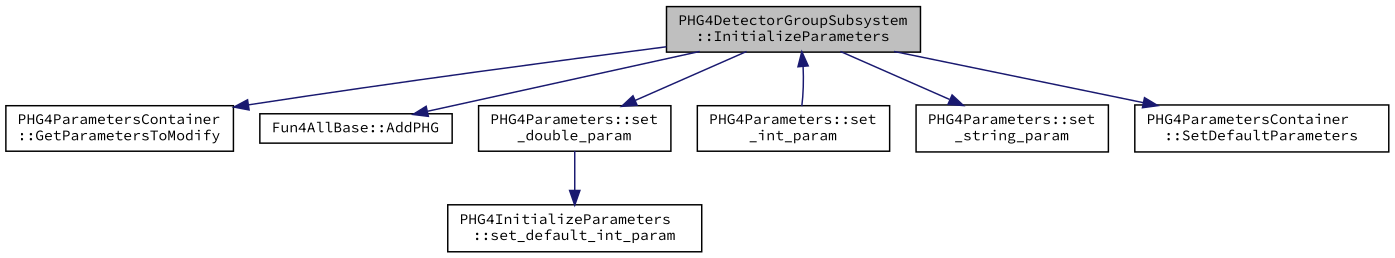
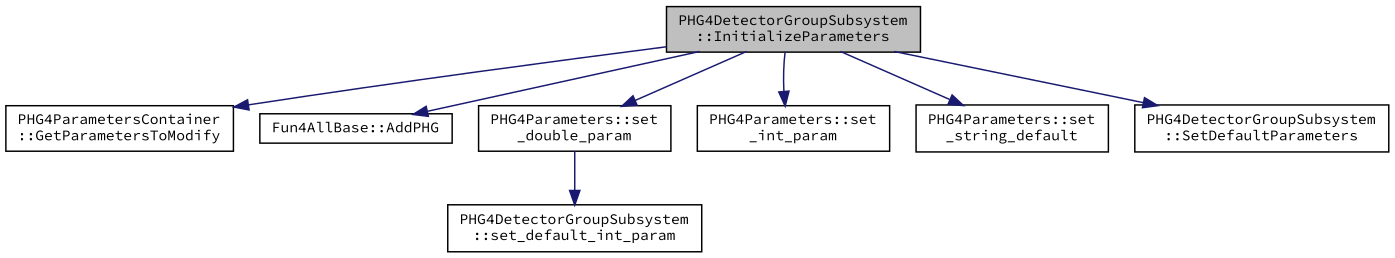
edge "PHG4Parameters::set _int_param" -> "PHG4DetectorGroupSubsystem ::InitializeParameters": reversed
node "PHG4Parameters::set _string_param": label "PHG4Parameters::set _string_param" -> "PHG4Parameters::set _string_default"
node "PHG4ParametersContainer ::SetDefaultParameters": label "PHG4ParametersContainer ::SetDefaultParameters" -> "PHG4DetectorGroupSubsystem ::SetDefaultParameters"
node "PHG4InitializeParameters ::set_default_int_param": label "PHG4InitializeParameters ::set_default_int_param" -> "PHG4DetectorGroupSubsystem ::set_default_int_param"
